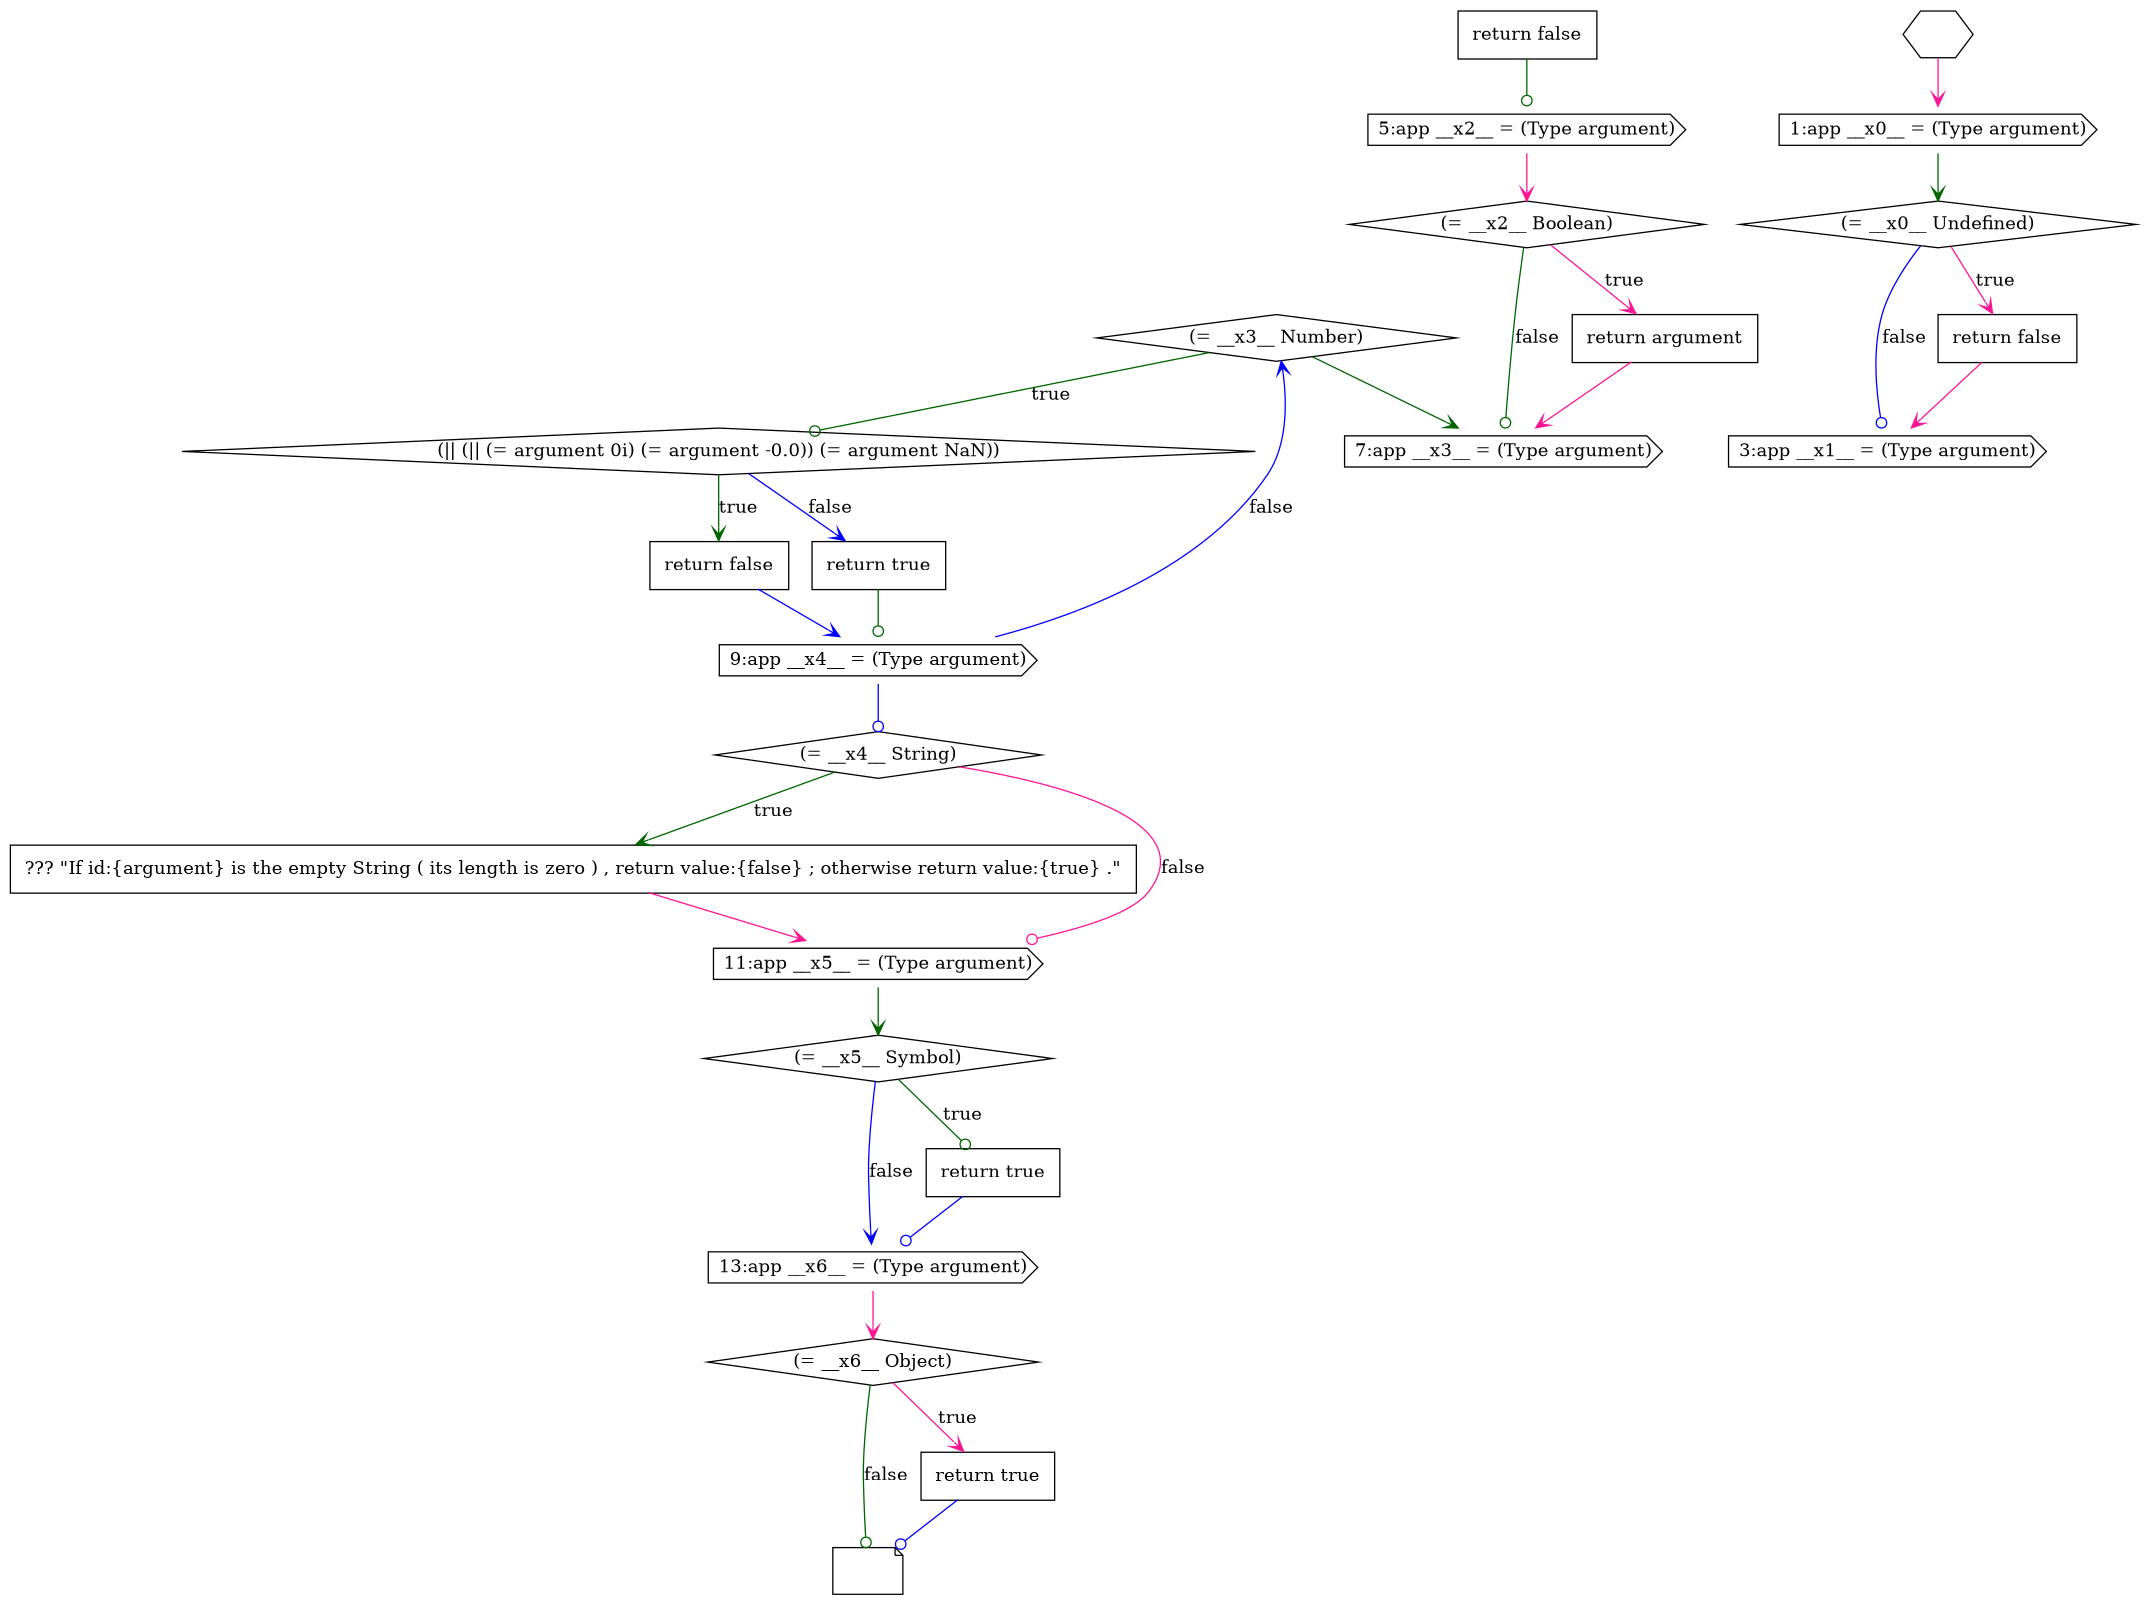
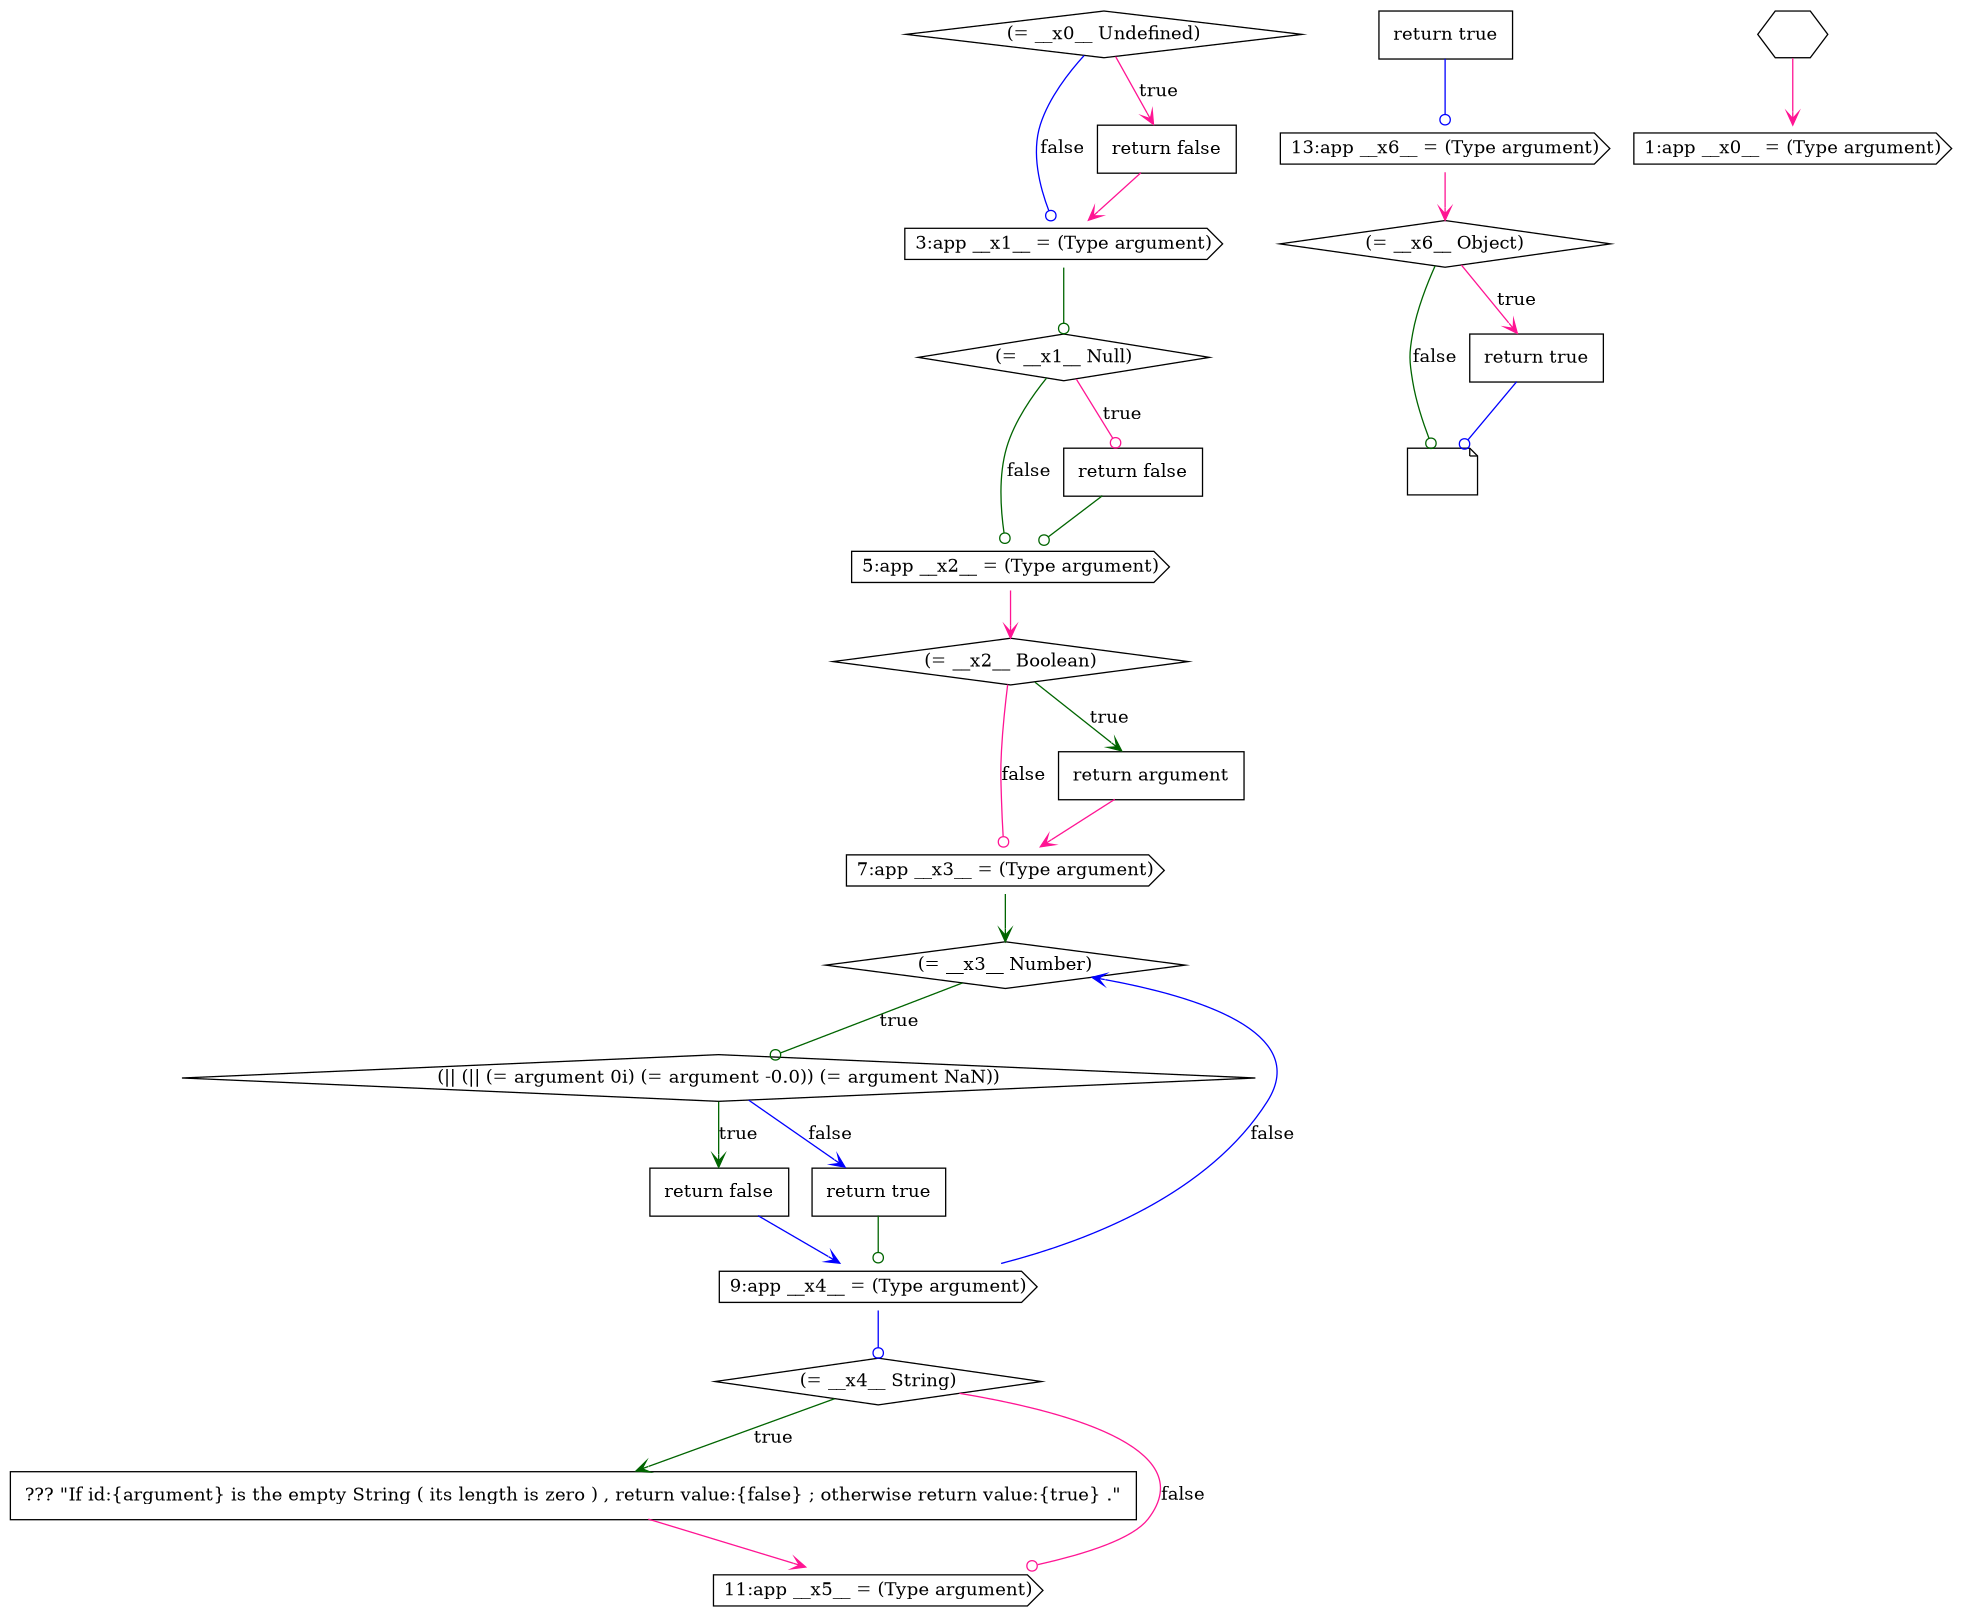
edge "1:app __x0__ = (Type argument)" -> "(= __x0__ Undefined)": removed
edge "(= __x2__ Boolean)" -> "return argument": color deeppink -> darkgreen
edge "(= __x2__ Boolean)" -> "7:app __x3__ = (Type argument)": color darkgreen -> deeppink
node "(= __x1__ Null)": added
edge "(= __x3__ Number)" -> "7:app __x3__ = (Type argument)": reversed
node "(= __x5__ Symbol)": removed
